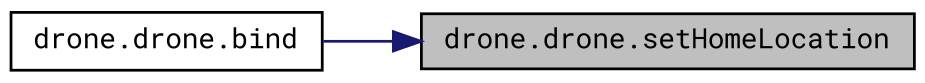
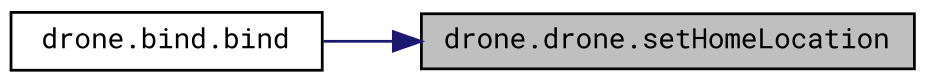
node "drone.drone.bind": label "drone.drone.bind" -> "drone.bind.bind"
